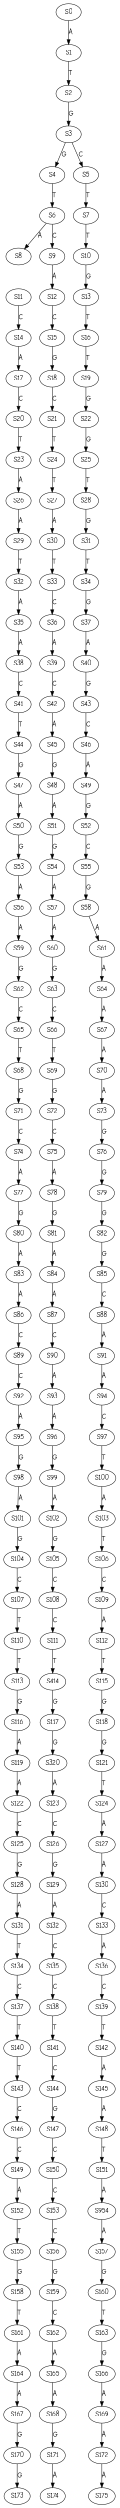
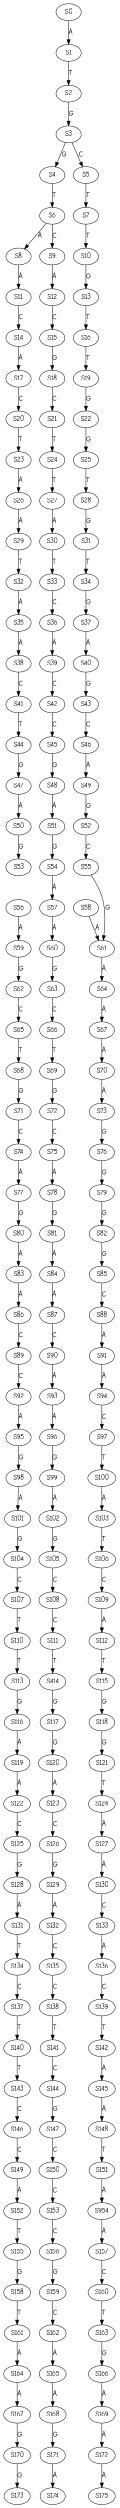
edge "S8" -> "S11": added, label "A"
edge "S42" -> "S45": label "A" -> "C"
edge "S53" -> "S56": removed, label "A"
edge "S55" -> "S58": now "S55" -> "S61"
node "S320": label "S320" -> "S120"
edge "S157" -> "S160": label "G" -> "C"
